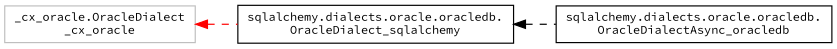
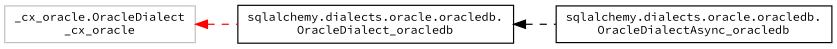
node "sqlalchemy.dialects.oracle.oracledb. OracleDialect_sqlalchemy": label "sqlalchemy.dialects.oracle.oracledb. OracleDialect_sqlalchemy" -> "sqlalchemy.dialects.oracle.oracledb. OracleDialect_oracledb"
